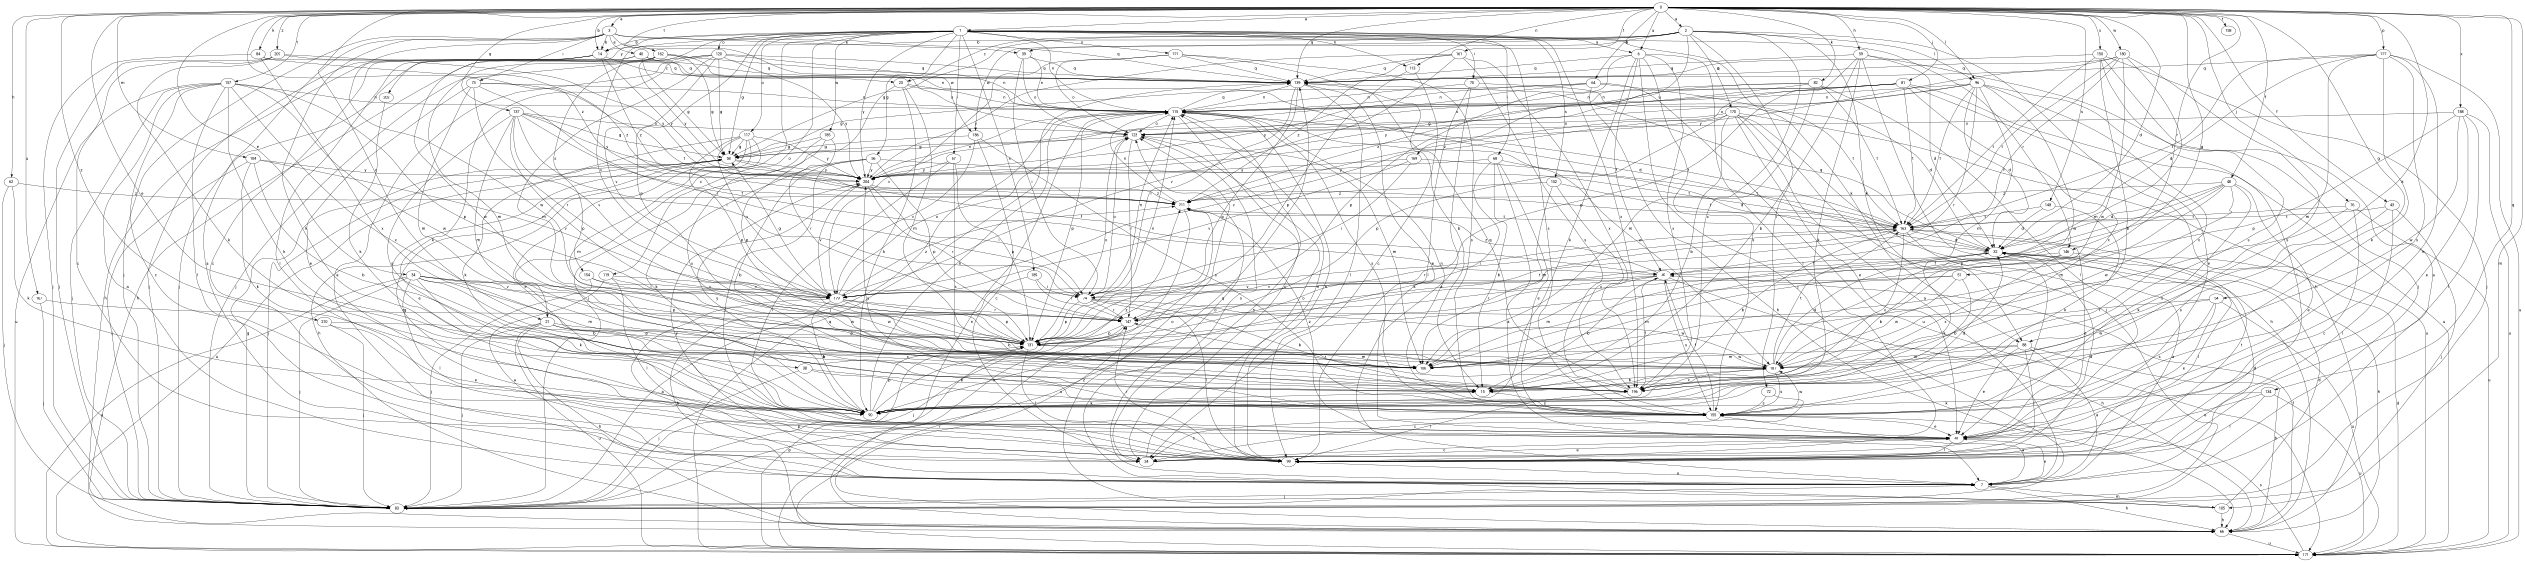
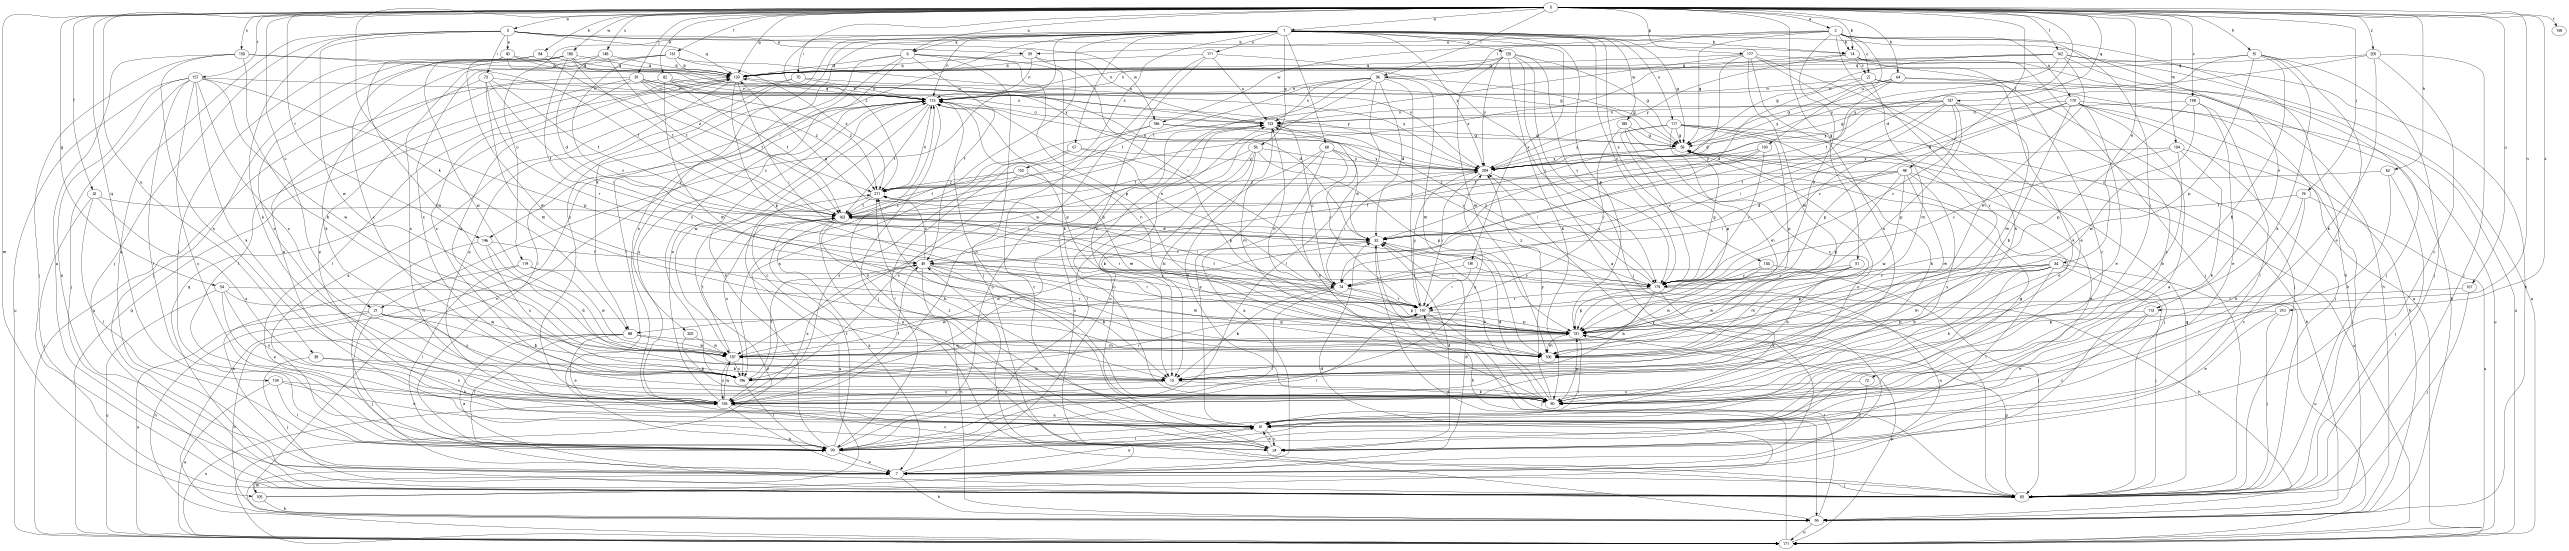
edge "148" -> "139": added, label "q"
edge "147" -> "204": added, label "y"
edge "202" -> "187": added, label "w"
edge "113" -> "41": added, label "e"
edge "188" -> "171": now "162" -> "171"
